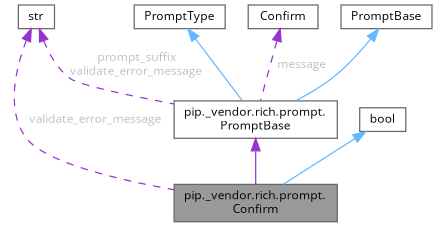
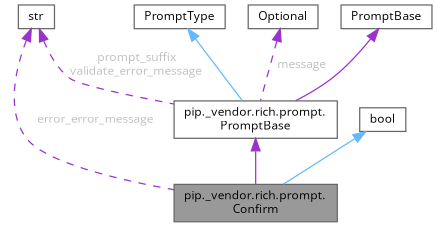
node "Confirm": label "Confirm" -> "Optional"
edge "pip._vendor.rich.prompt. PromptBase" -> "PromptBase": color steelblue1 -> darkorchid3
edge "pip._vendor.rich.prompt. Confirm" -> "str": label " validate_error_message" -> " error_error_message"
